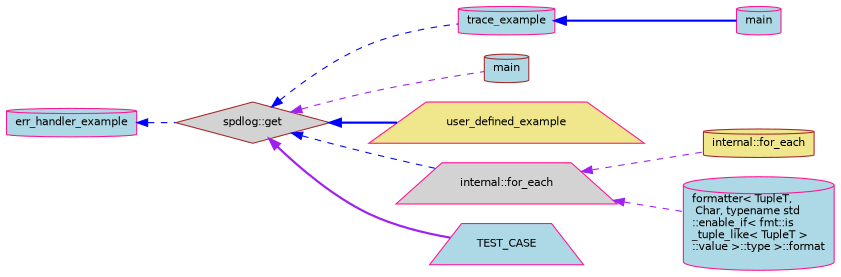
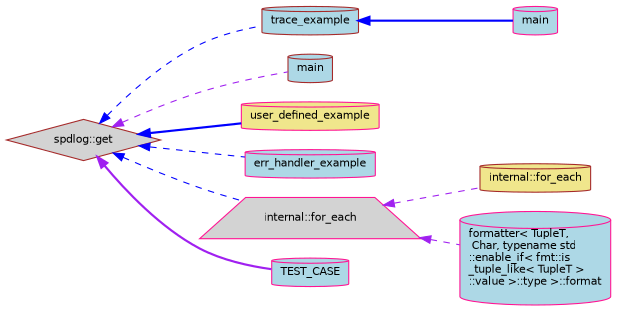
node "trace_example": color deeppink -> brown
edge "spdlog::get" -> "err_handler_example": reversed
node "user_defined_example": shape trapezium -> cylinder
node "TEST_CASE": shape trapezium -> cylinder
